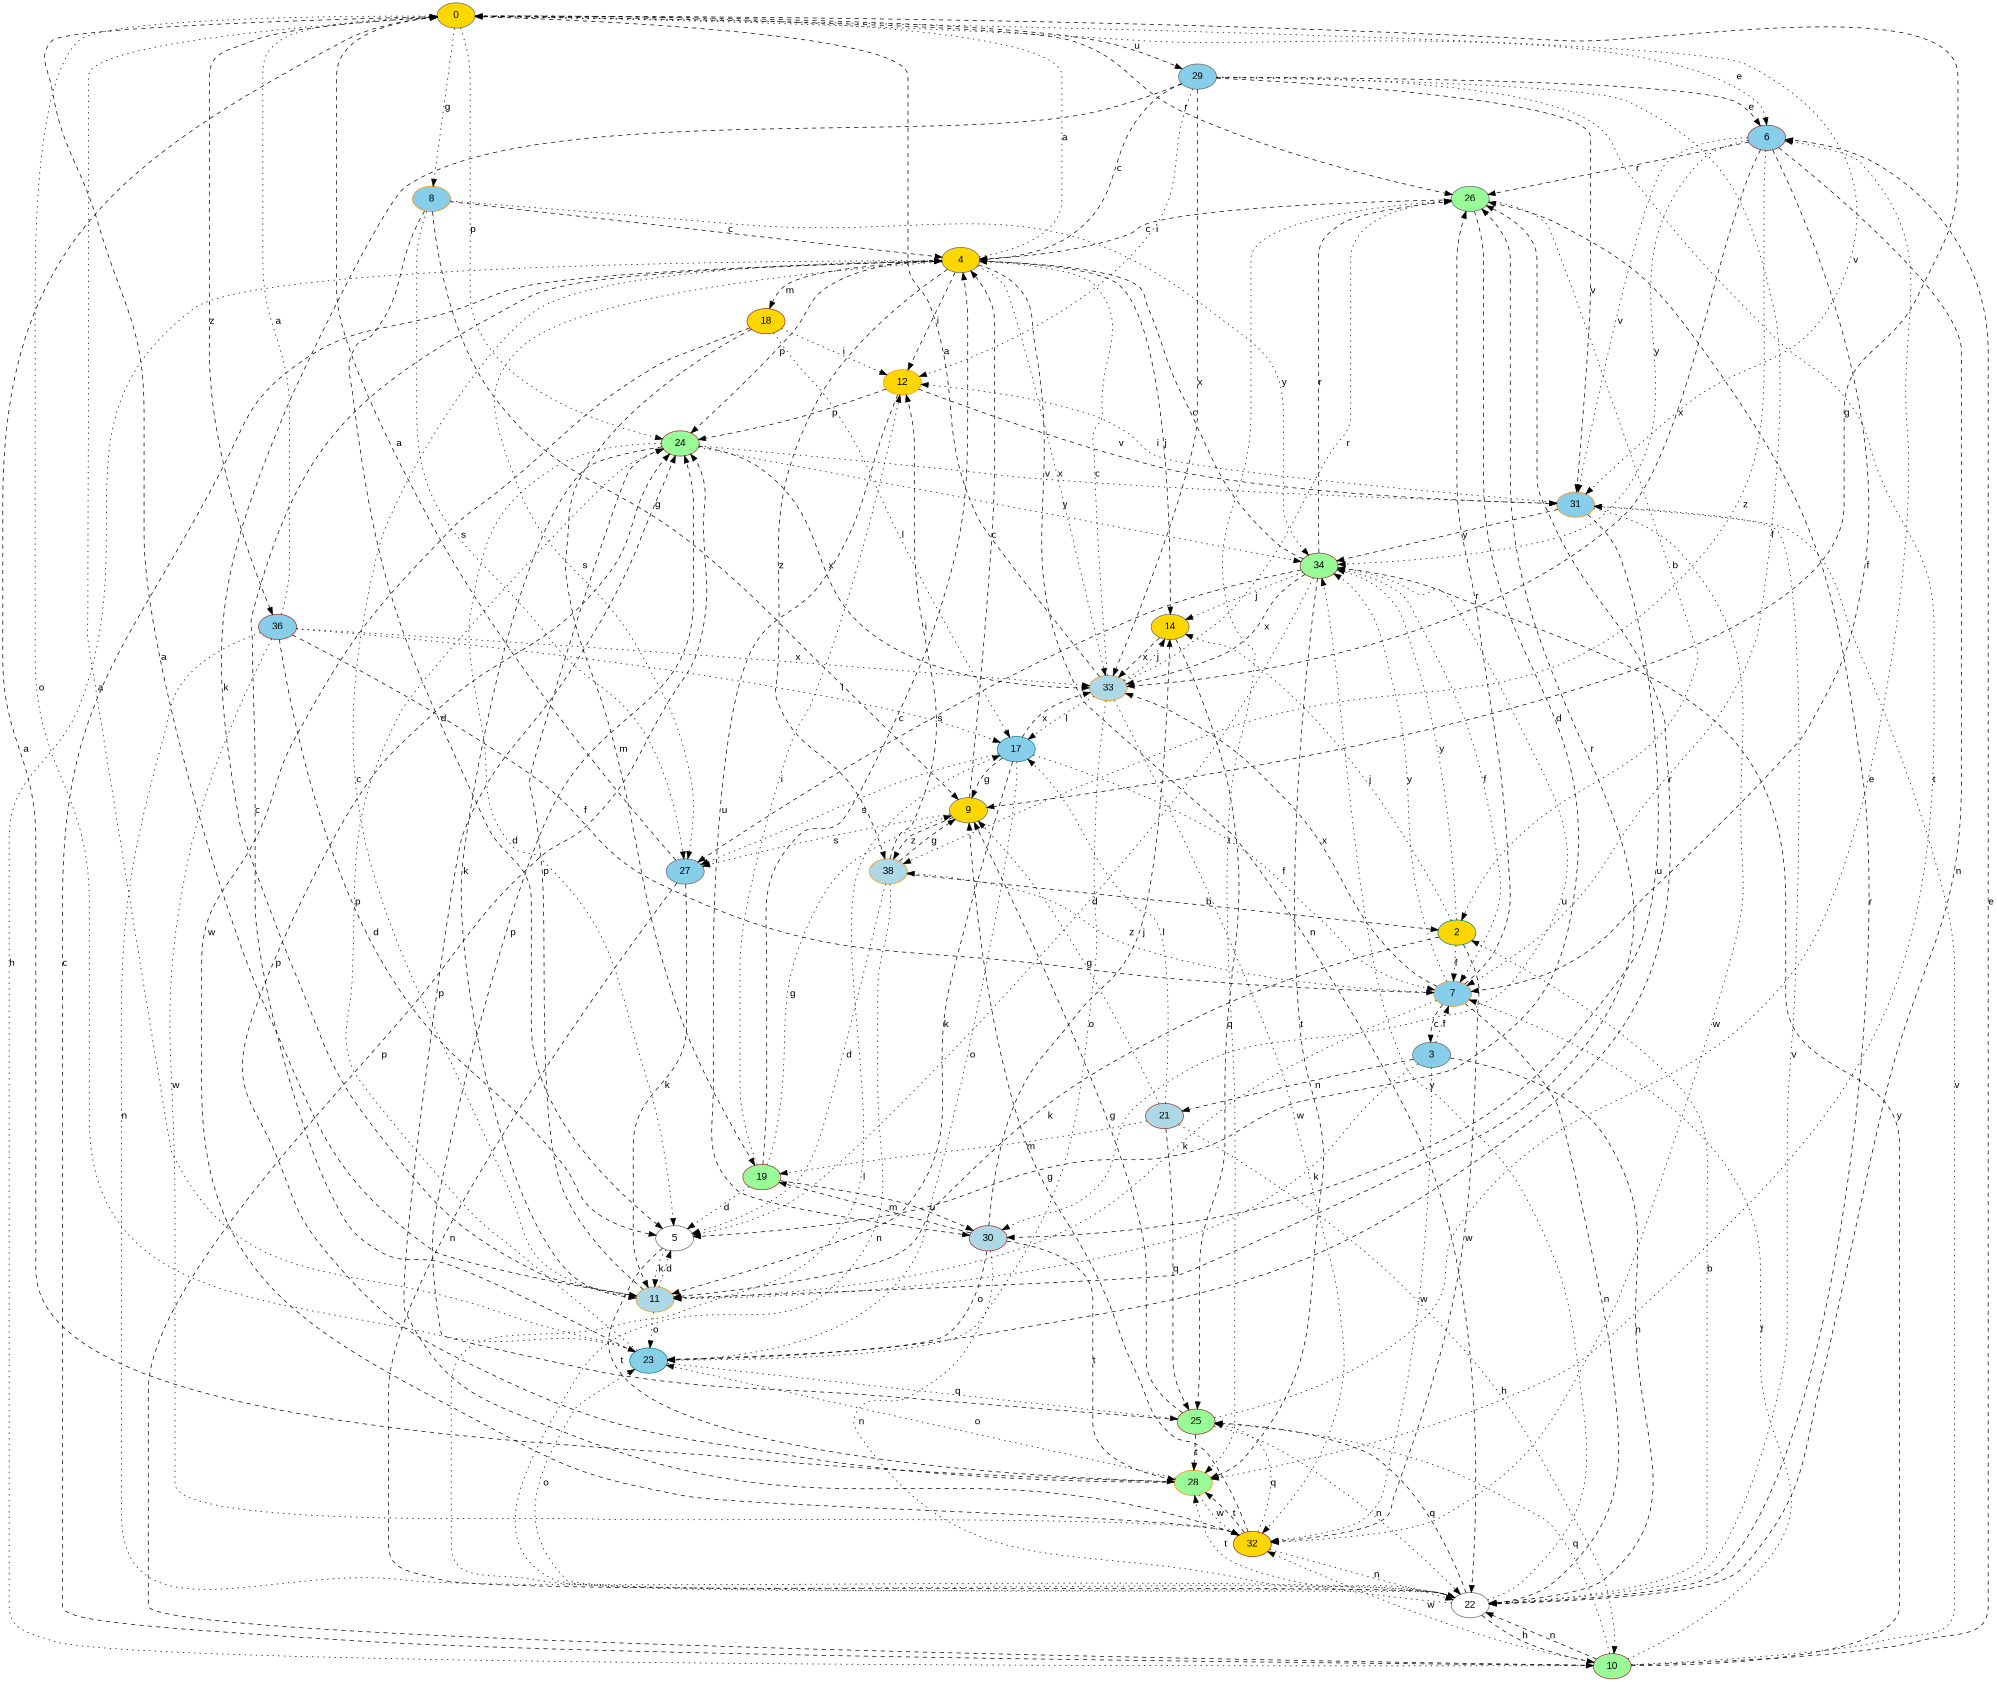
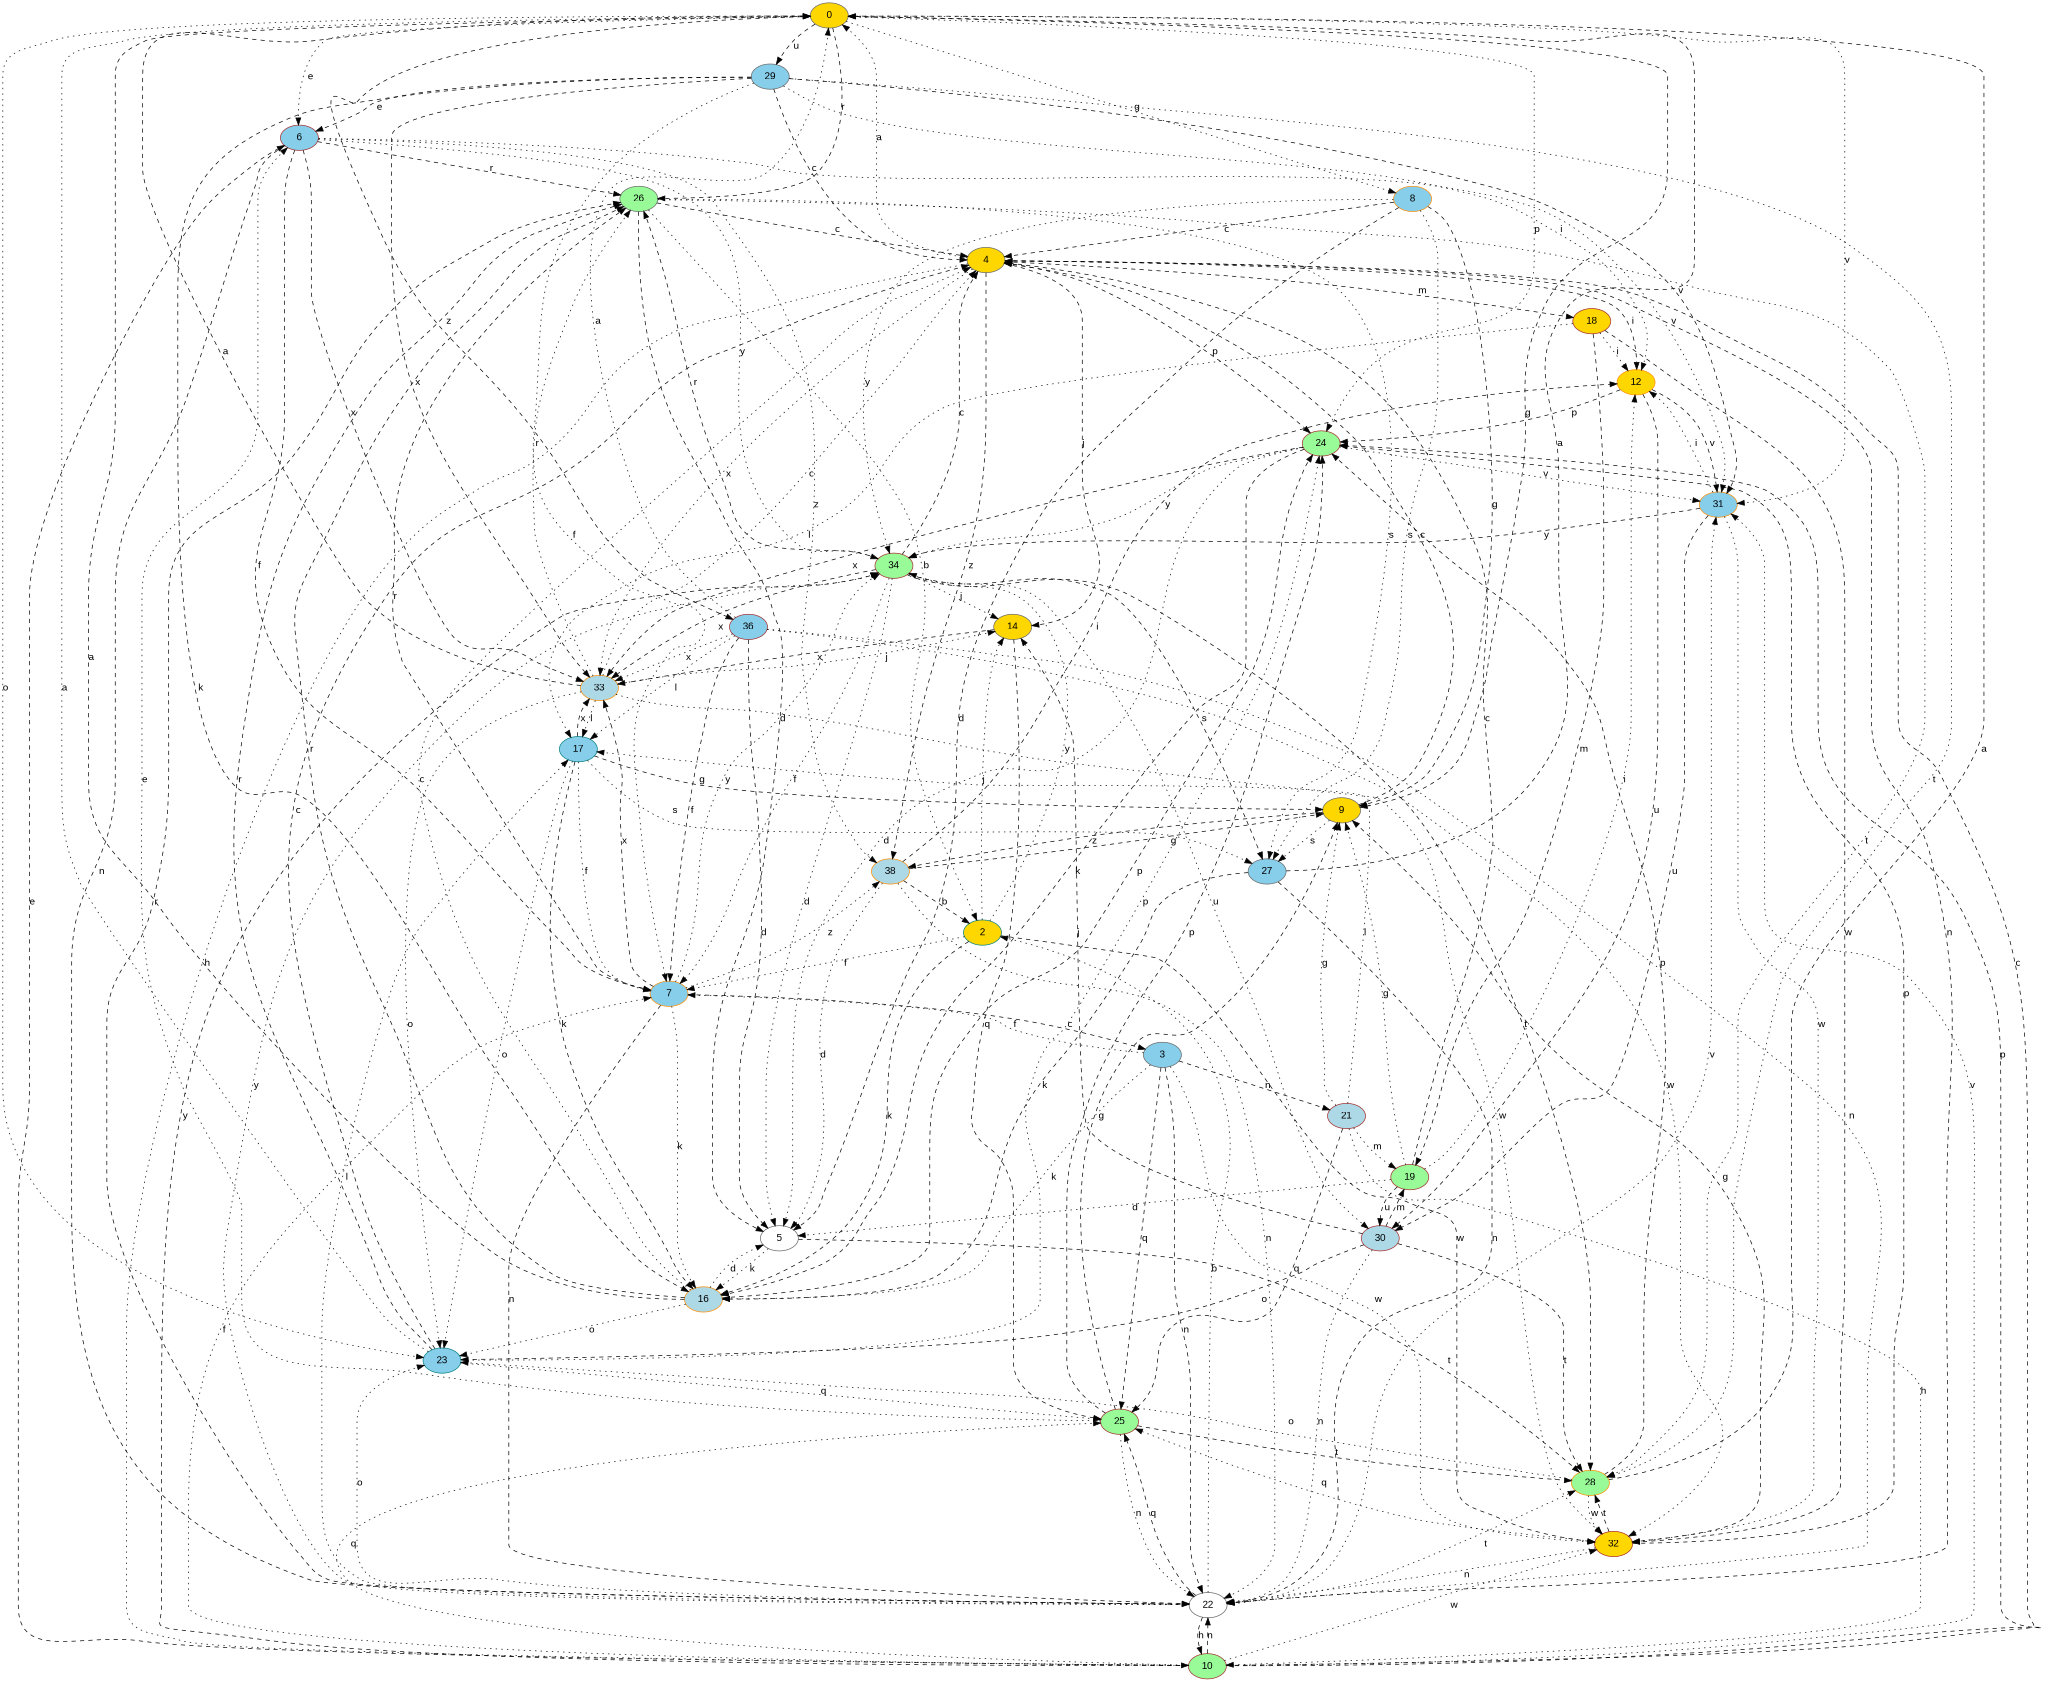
edge "4" -> "27": now "26" -> "27"
edge "3" -> "25": added, label "q"
node "11": label "11" -> "16"
